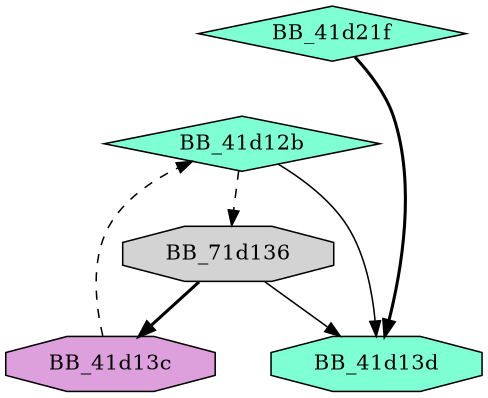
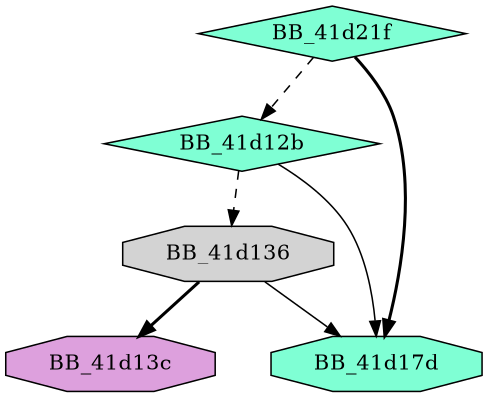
edge "BB_41d13c" -> "BB_41d12b": now "BB_41d21f" -> "BB_41d12b"
node "BB_71d136": label "BB_71d136" -> "BB_41d136"
node "BB_41d13d": label "BB_41d13d" -> "BB_41d17d"
